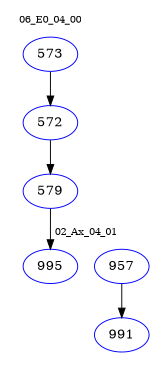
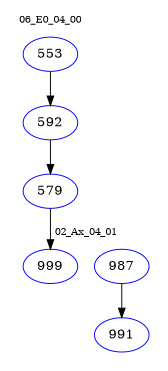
node "573": label "573" -> "553"
node "572": label "572" -> "592"
node "995": label "995" -> "999"
node "957": label "957" -> "987"
